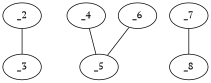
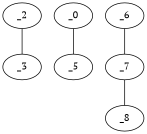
node "_4": label "_4" -> "_0"
edge "_6" -- "_5": now "_6" -- "_7"
